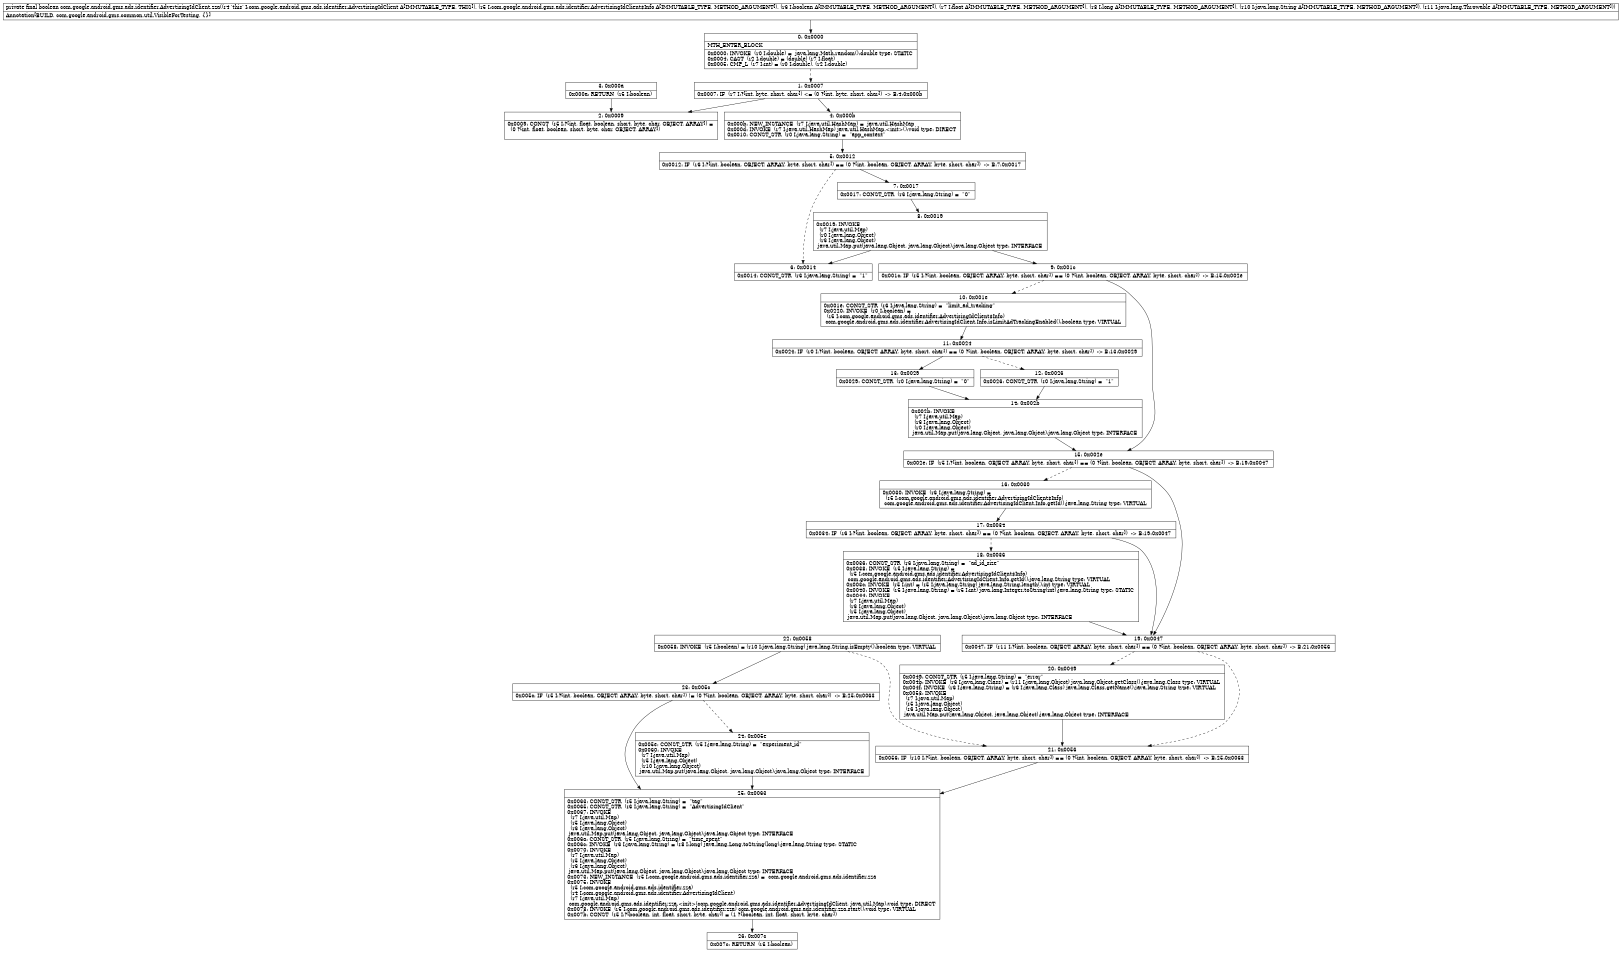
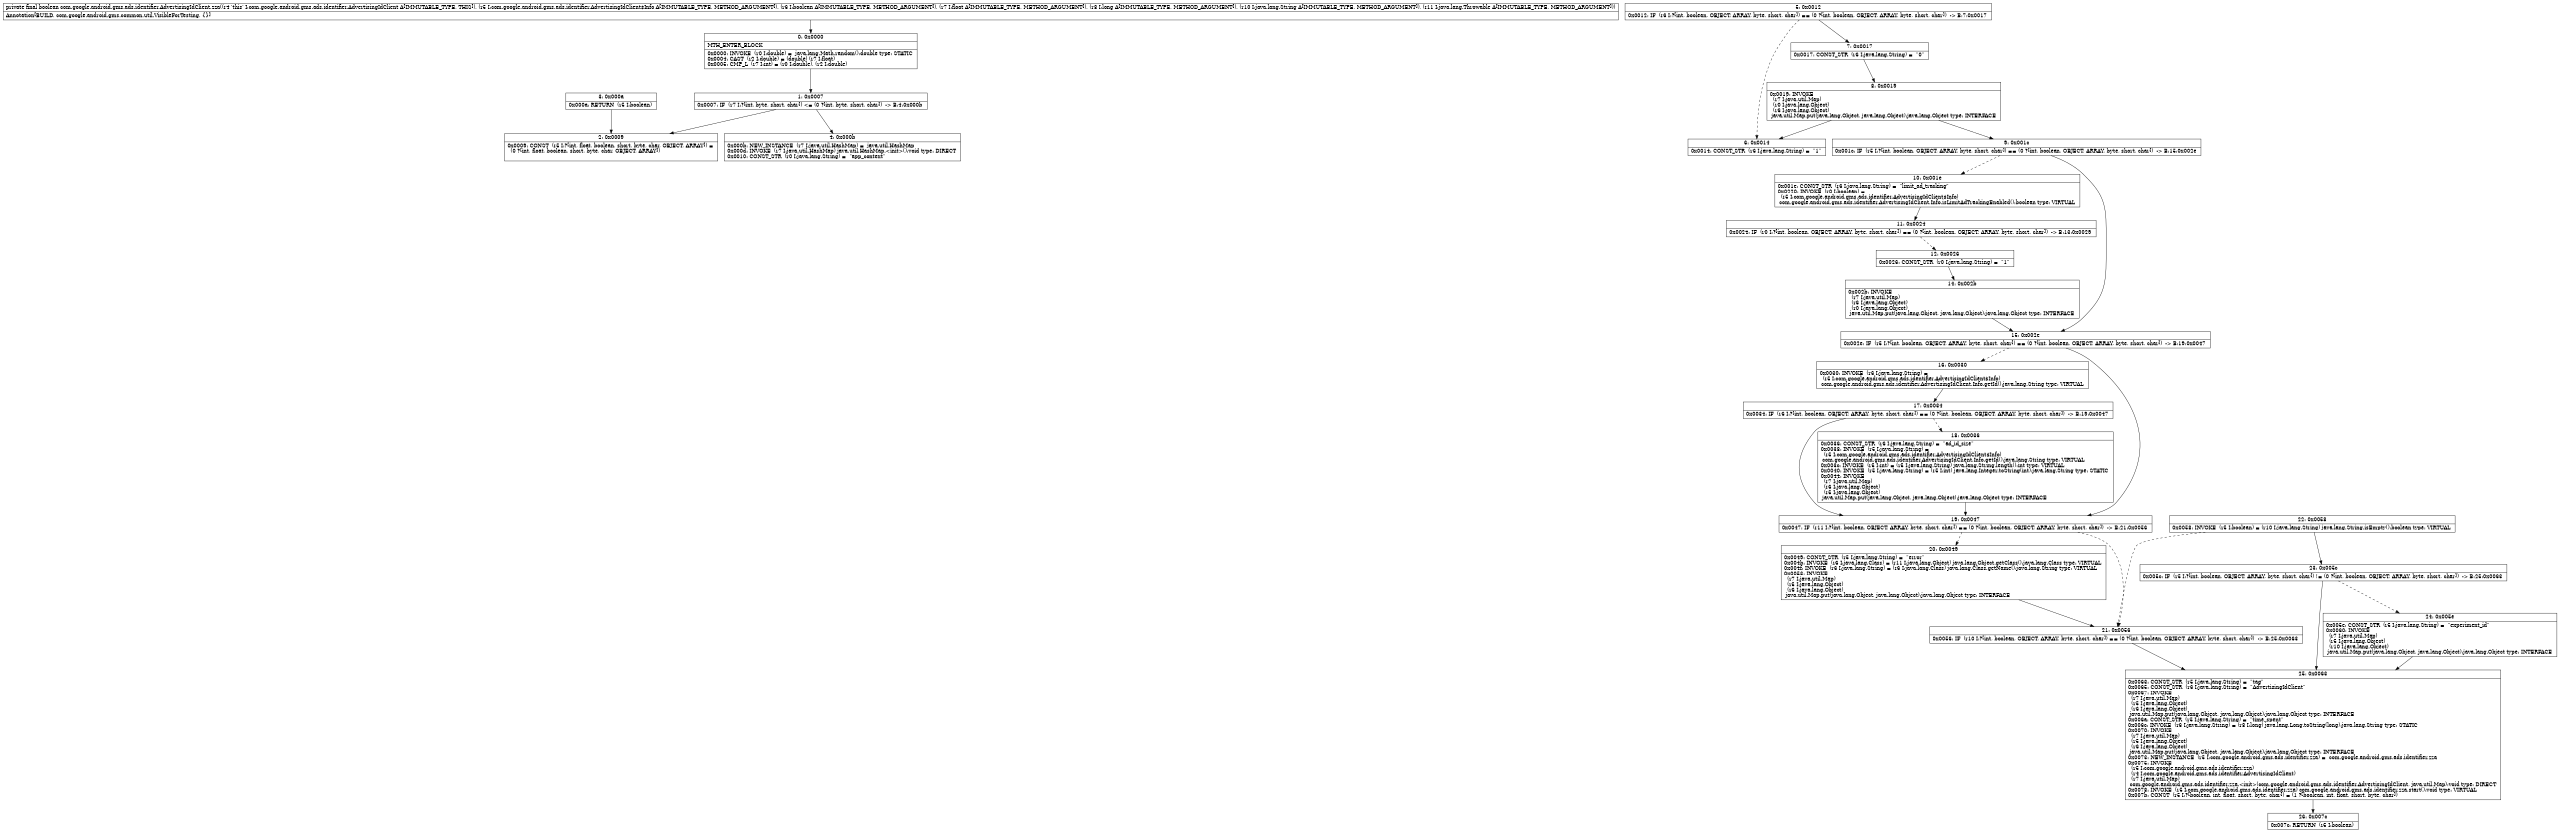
edge "0: 0x0000" -> "1: 0x0007": style dashed -> solid
edge "4: 0x000b" -> "5: 0x0012": removed
node "13: 0x0029": removed
